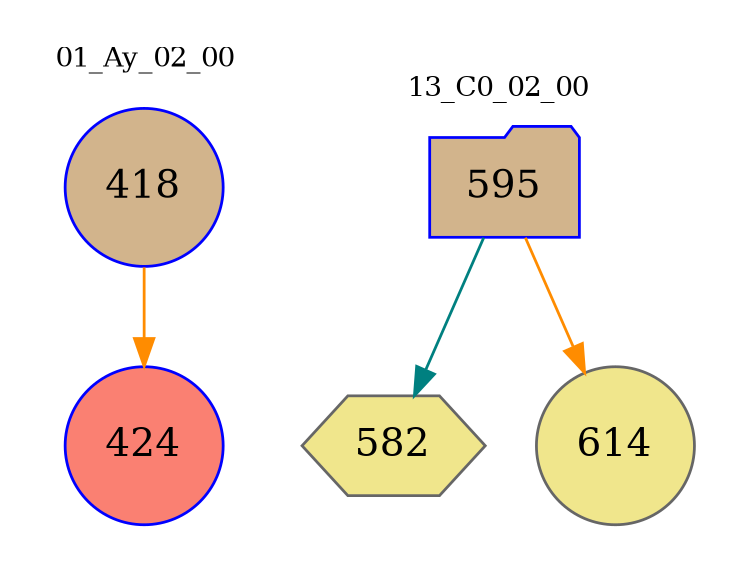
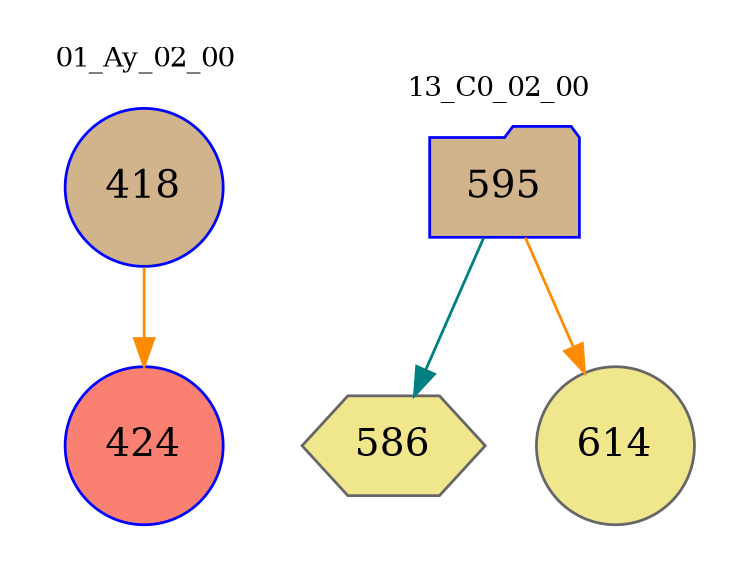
node "582": label "582" -> "586"
